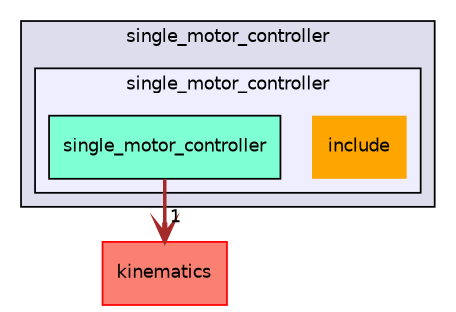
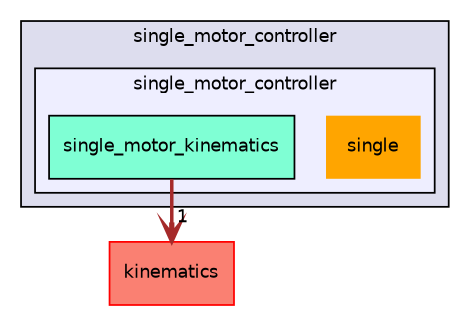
node "single_motor_controller": label "single_motor_controller" -> "single_motor_kinematics"
node "include": label "include" -> "single"
